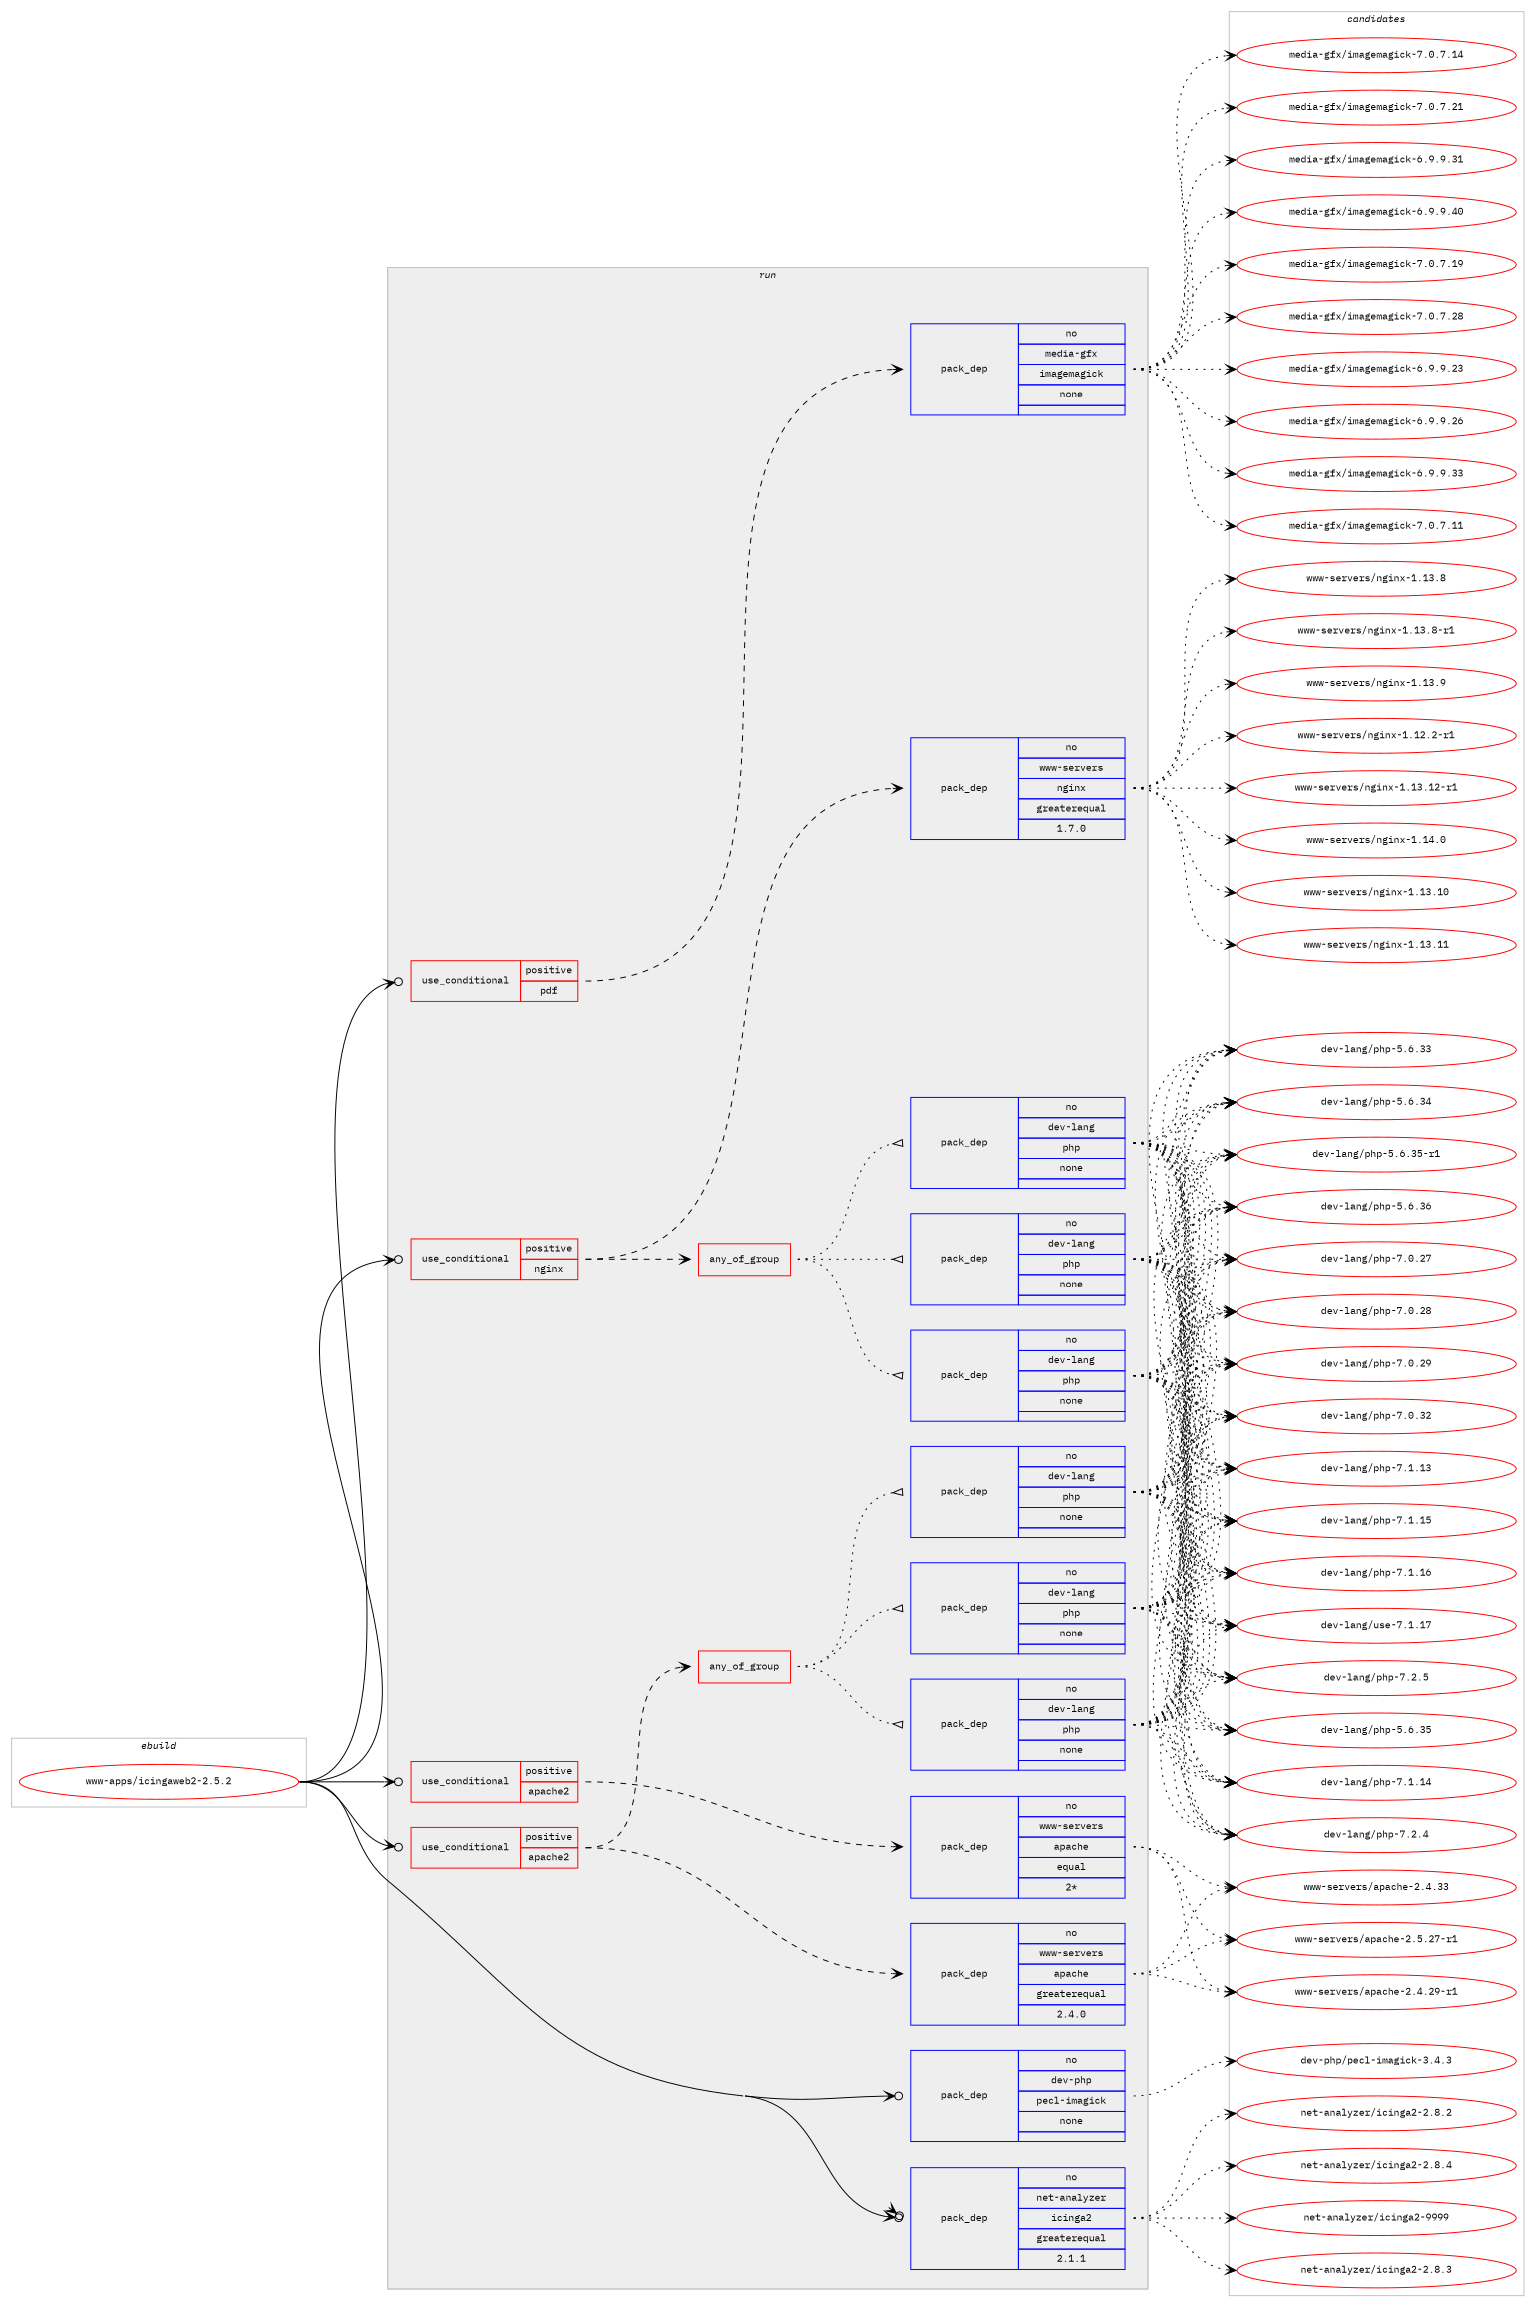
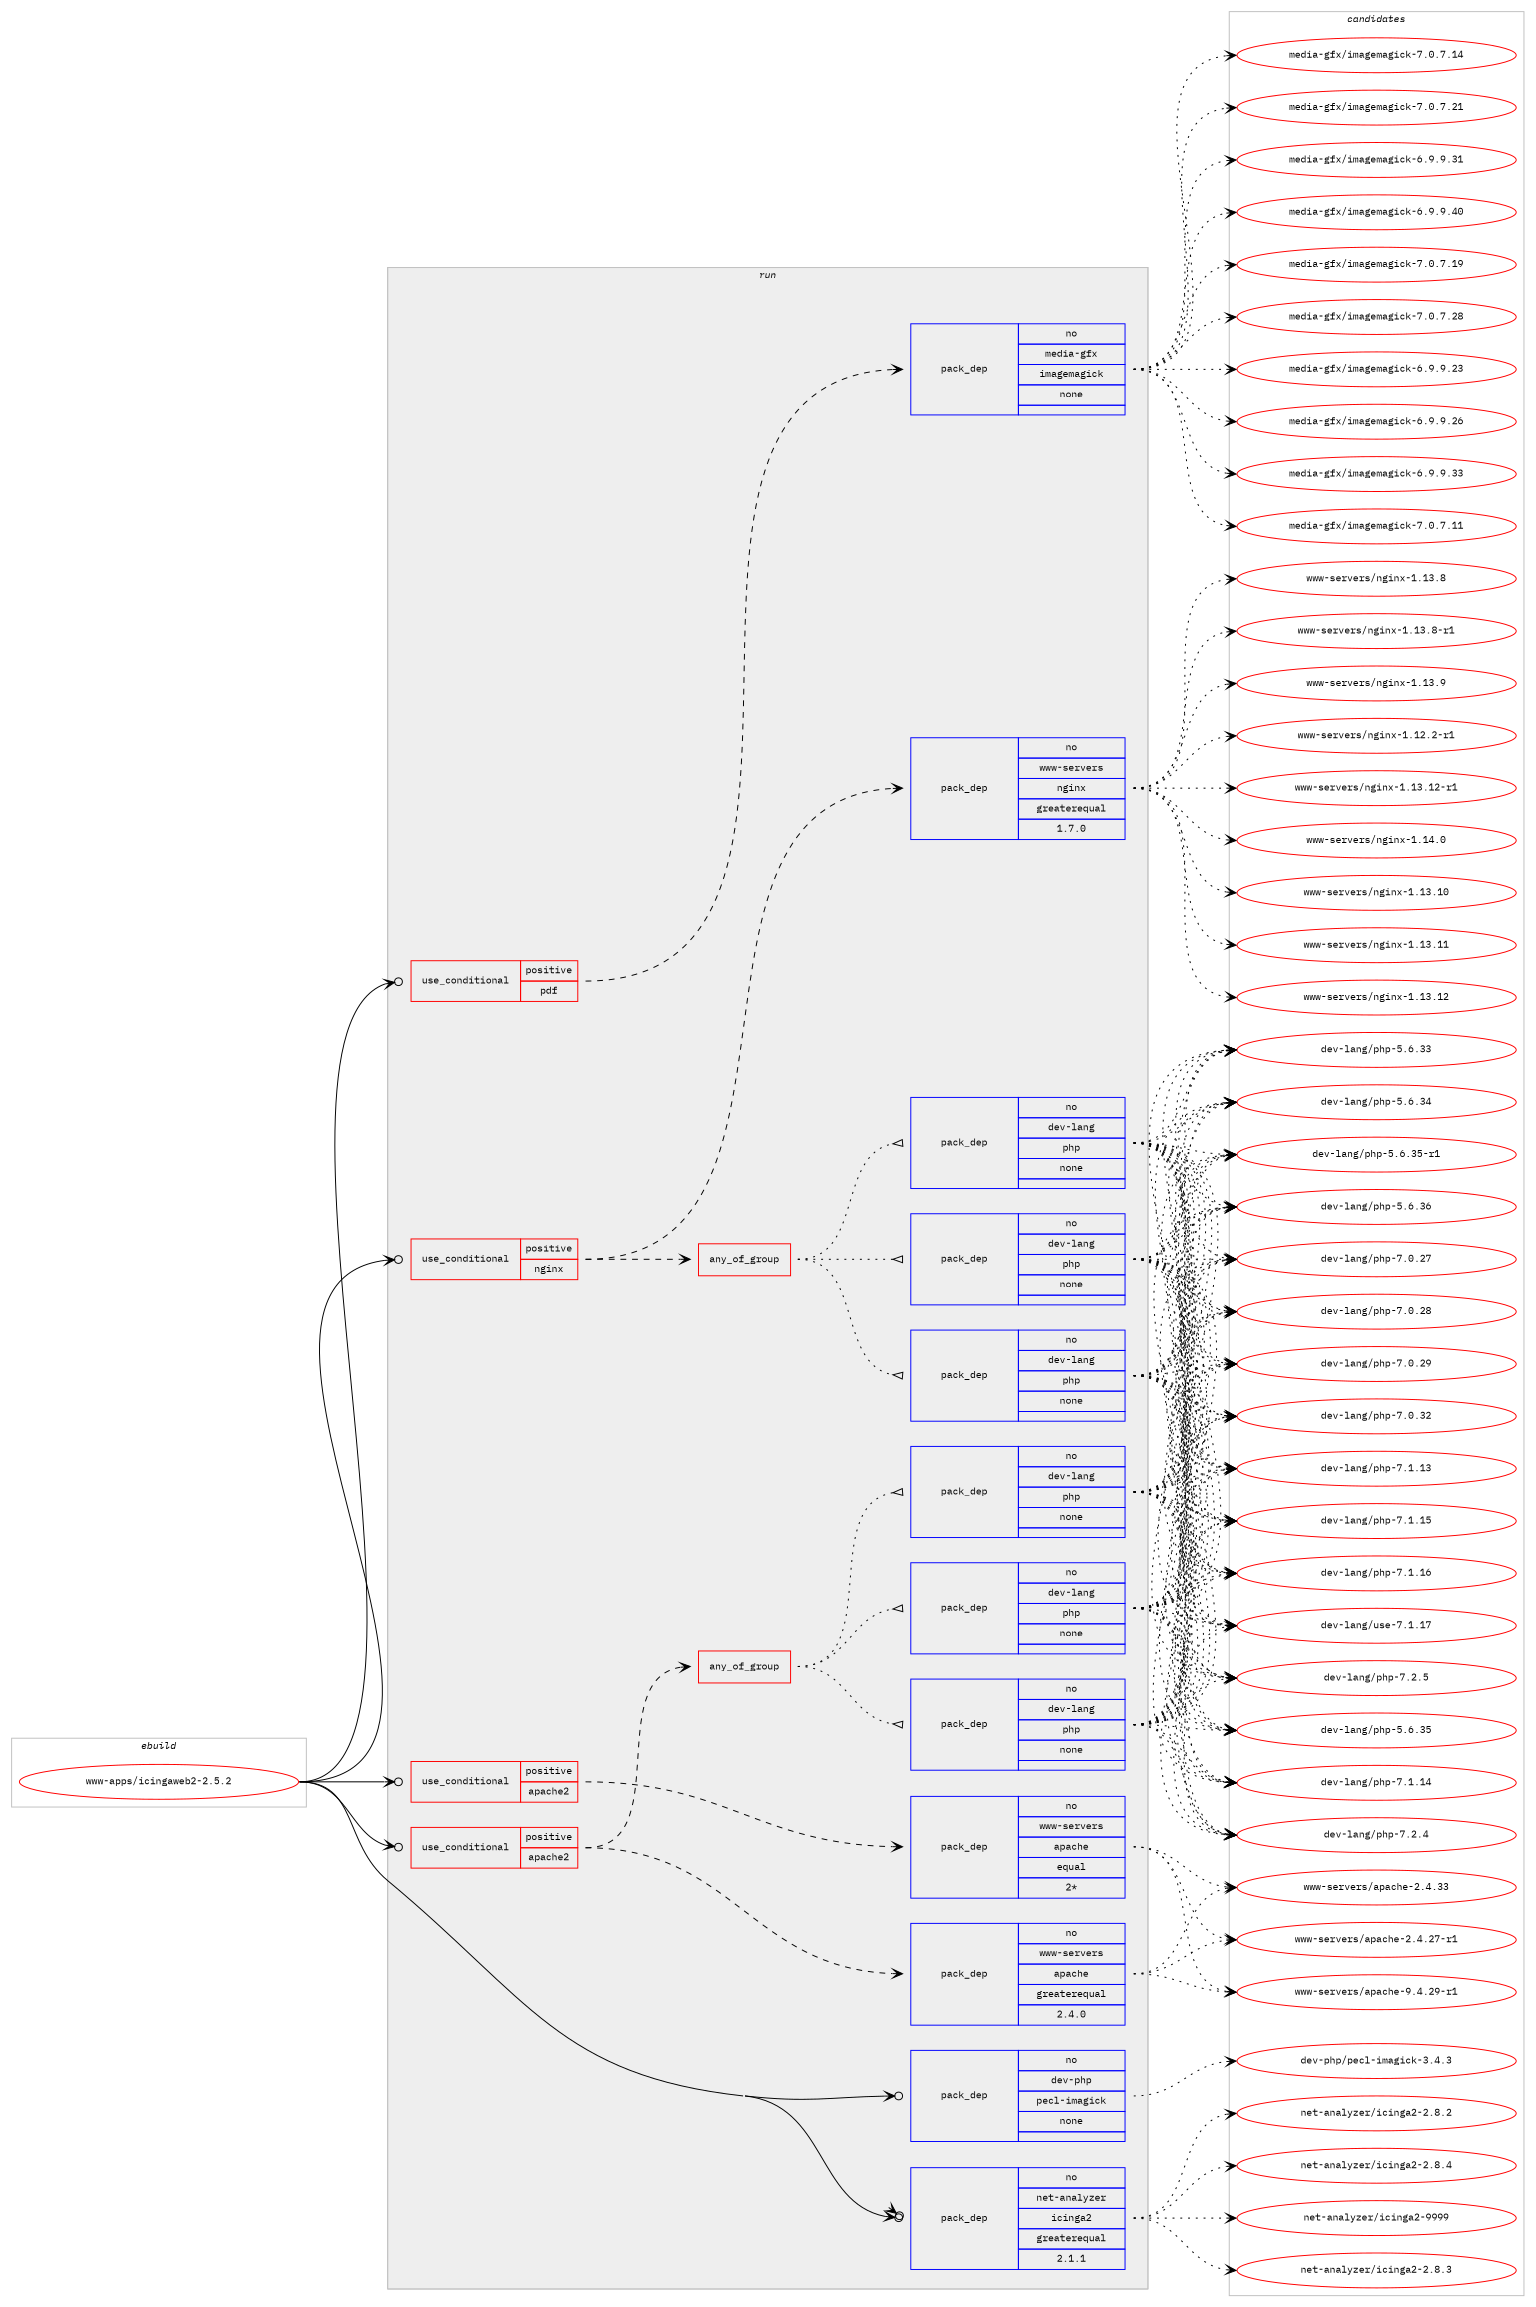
node "www-servers/nginx-1.13.12": added
node "www-servers/apache-2.5.27-r1": label "www-servers/apache-2.5.27-r1" -> "www-servers/apache-2.4.27-r1"
node "www-servers/apache-2.4.29-r1": label "www-servers/apache-2.4.29-r1" -> "www-servers/apache-9.4.29-r1"
